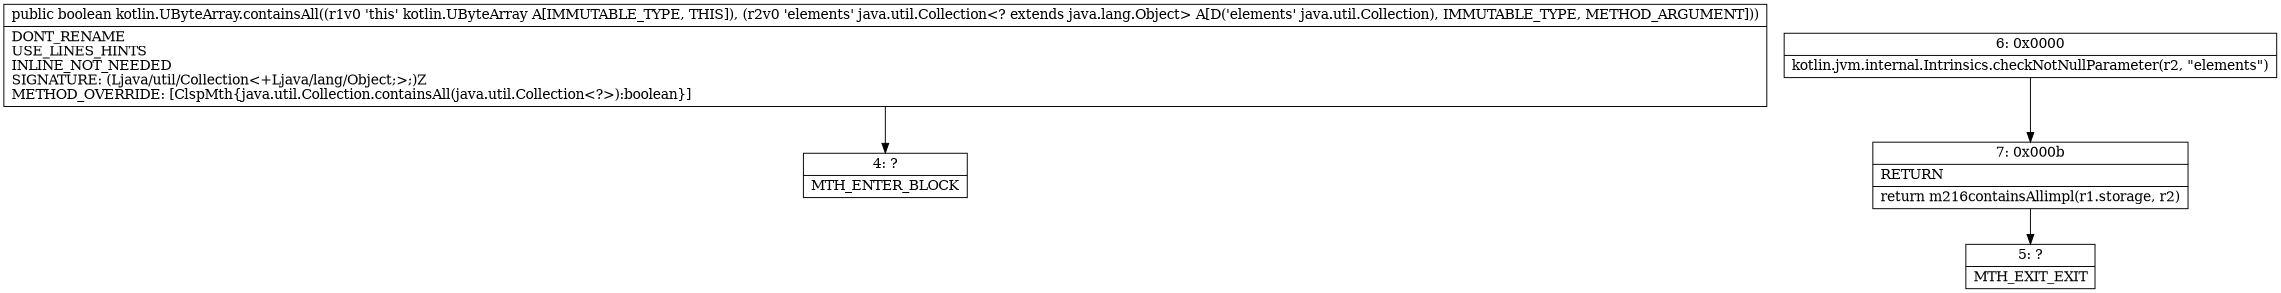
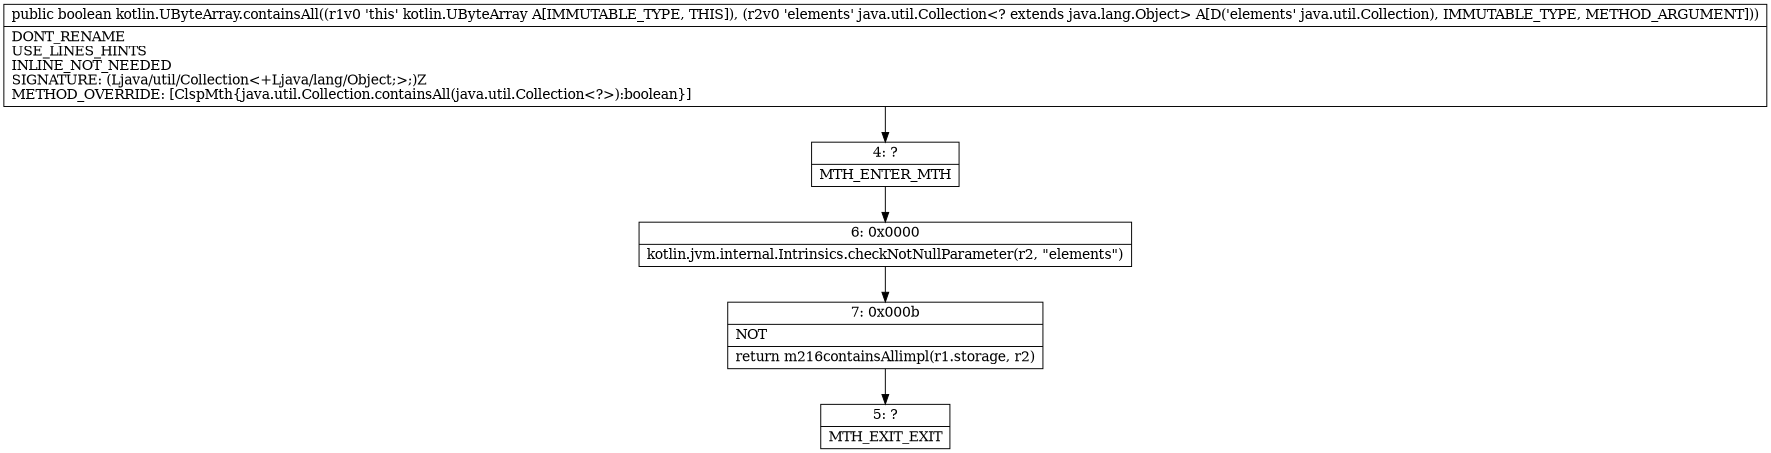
node "7: 0x000b": text "RETURN" -> "NOT"
node "4: ?": text "MTH_ENTER_BLOCK" -> "MTH_ENTER_MTH"
edge "4: ?" -> "6: 0x0000": added
